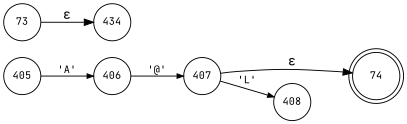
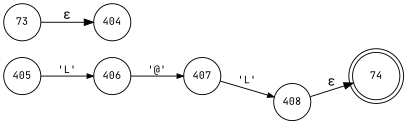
node "434": label "434" -> "404"
edge "407" -> "74": now "408" -> "74"
edge "405" -> "406": label "'A'" -> "'L'"
